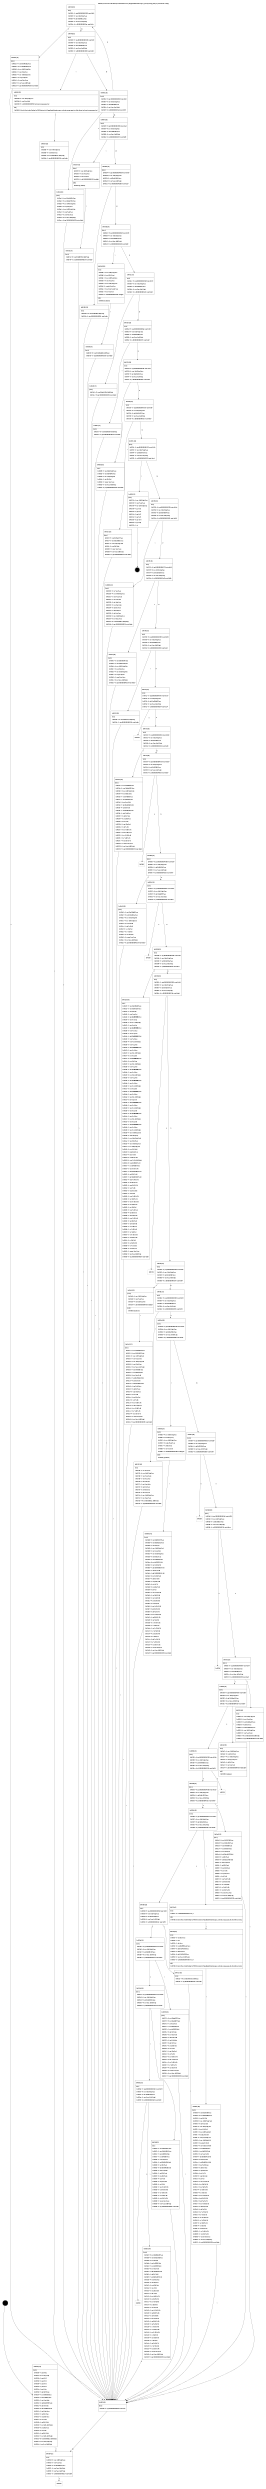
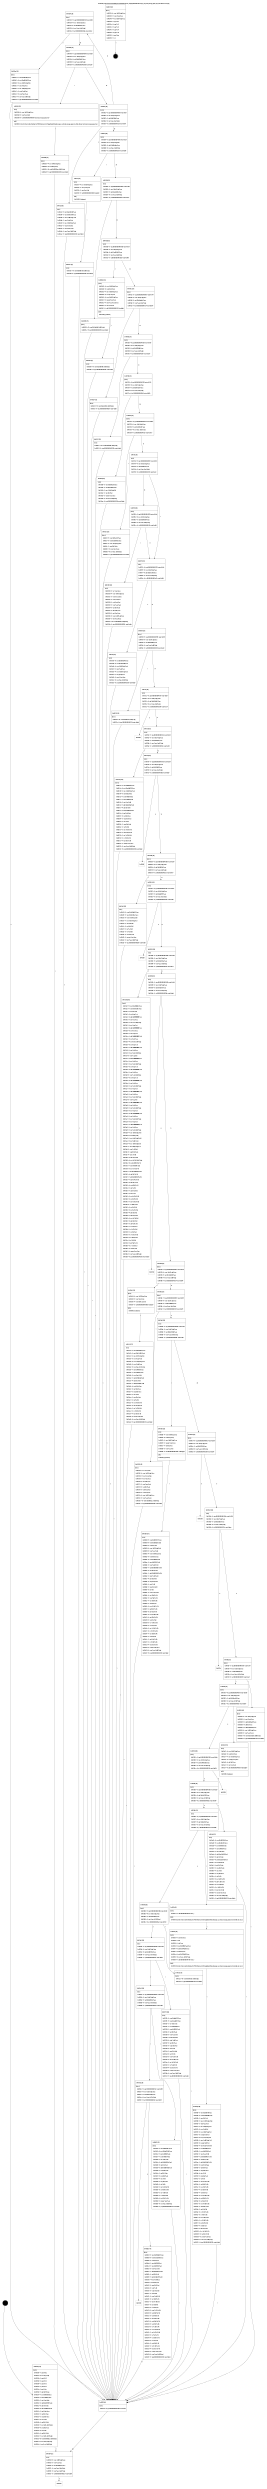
edge "0x40173c [28]" -> "0x40223f [21]": now "0x40173c [28]" -> "0x401774 [28]"
